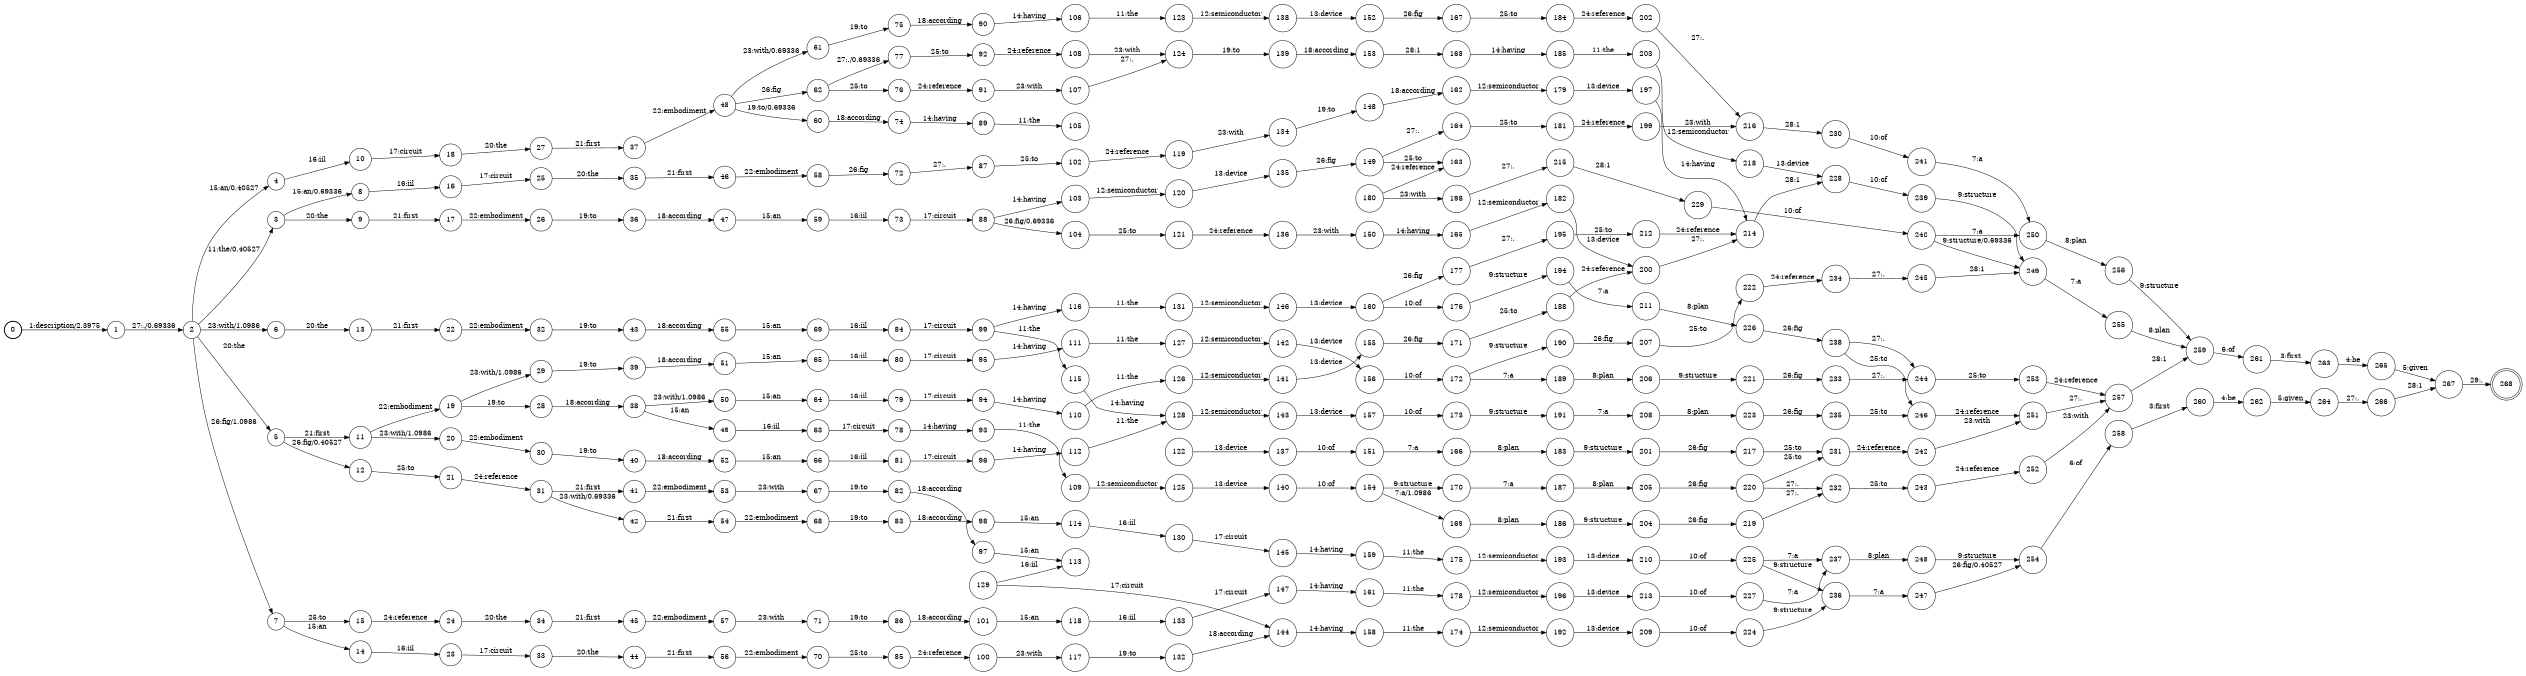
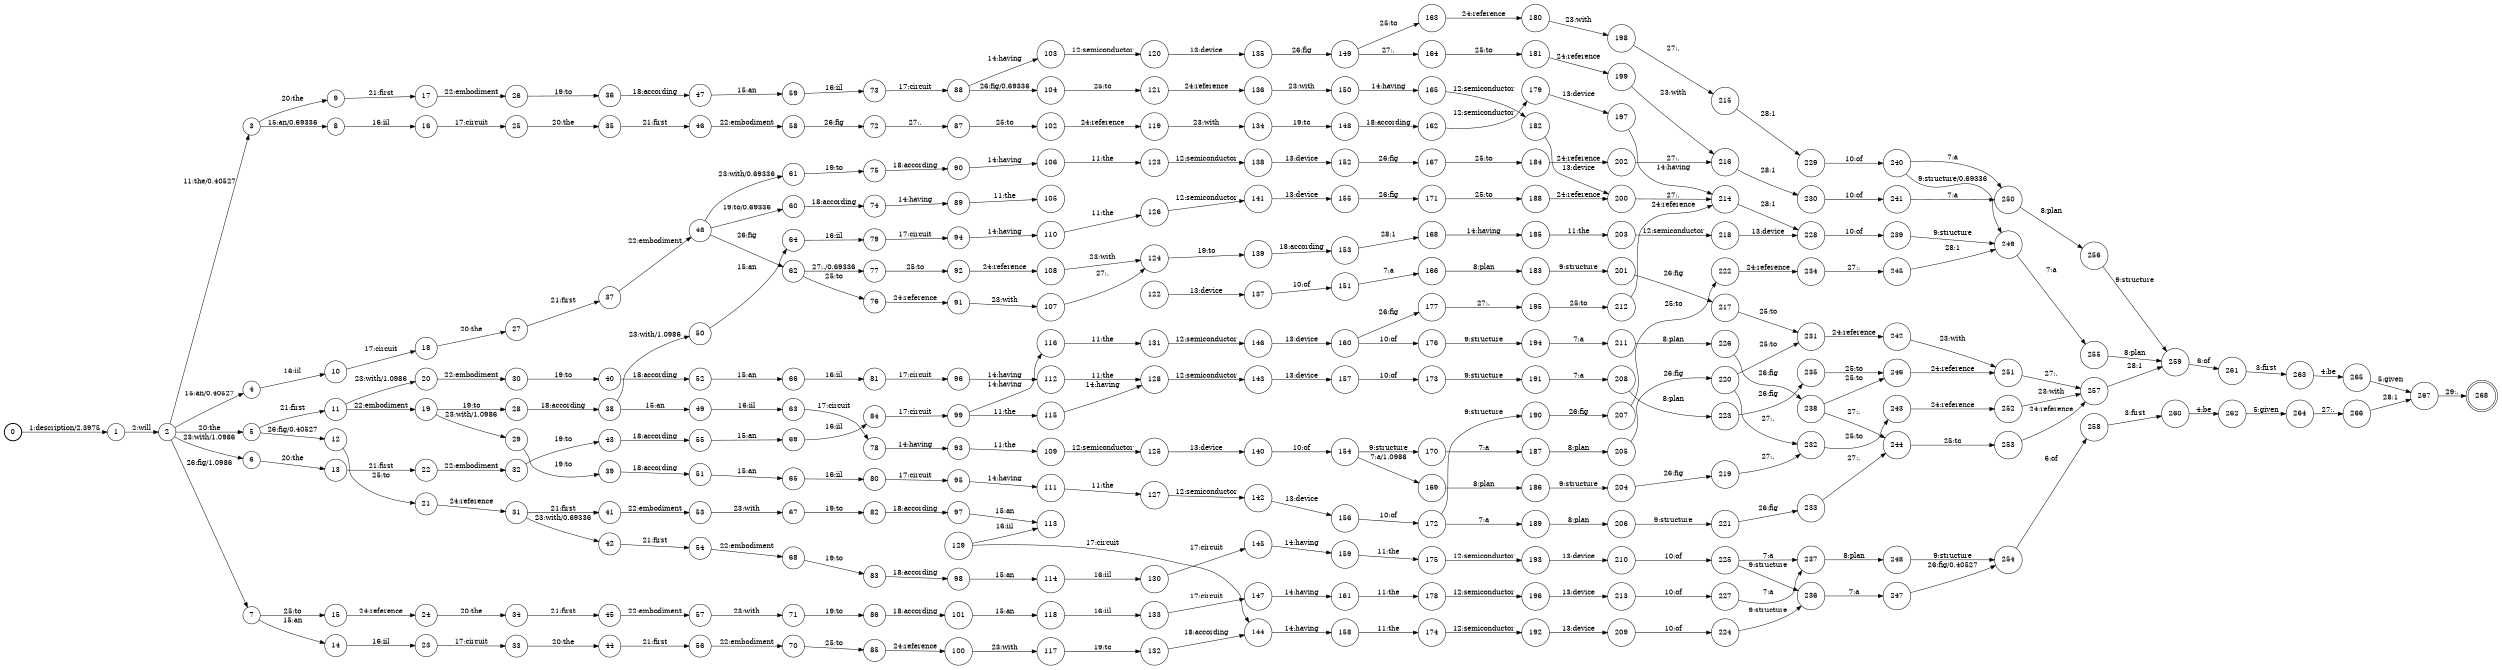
edge "180" -> "163": reversed
edge "1" -> "2": label "27:./0.69336" -> "2:will"
